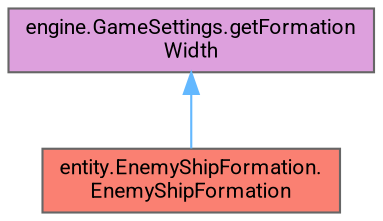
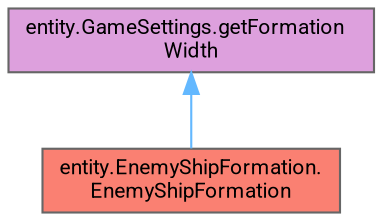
node "engine.GameSettings.getFormation Width": label "engine.GameSettings.getFormation Width" -> "entity.GameSettings.getFormation Width"
